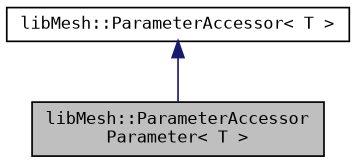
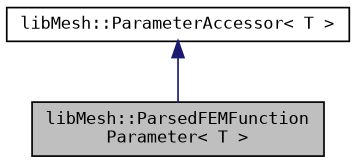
node "libMesh::ParameterAccessor Parameter< T >": label "libMesh::ParameterAccessor Parameter< T >" -> "libMesh::ParsedFEMFunction Parameter< T >"
